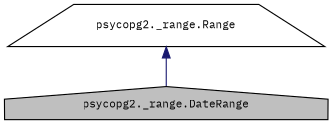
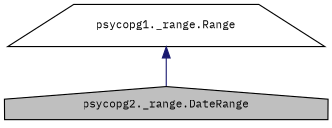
node "psycopg2._range.Range": label "psycopg2._range.Range" -> "psycopg1._range.Range"
